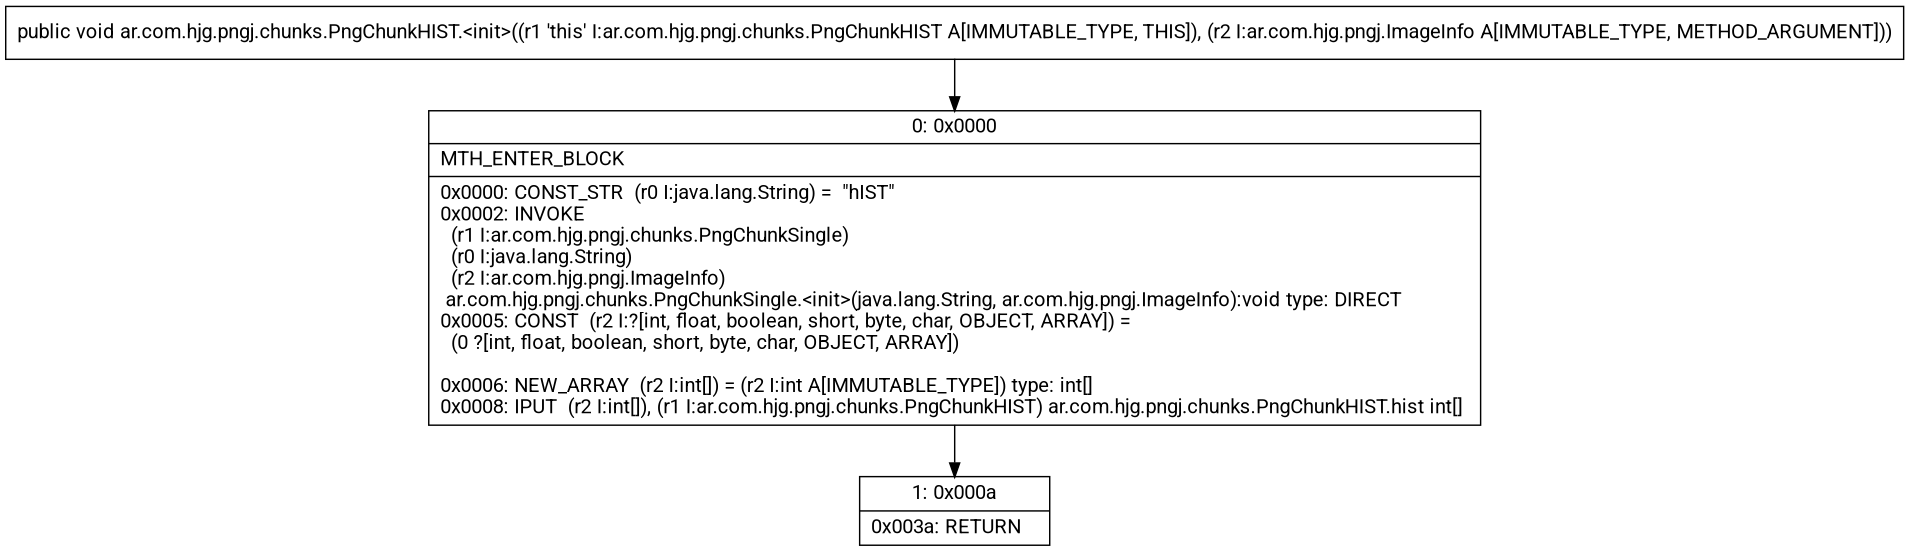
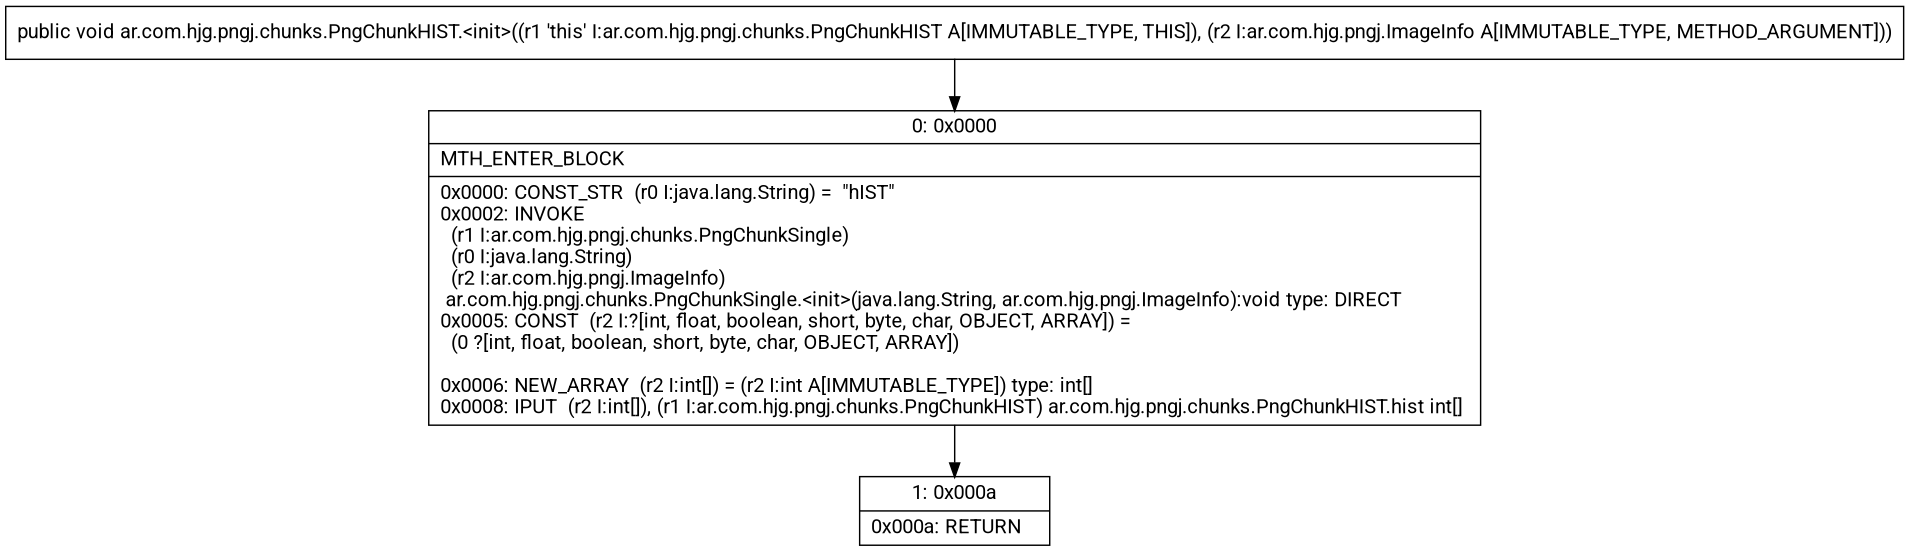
node "1: 0x000a": text "0x003a: RETURN" -> "0x000a: RETURN"
